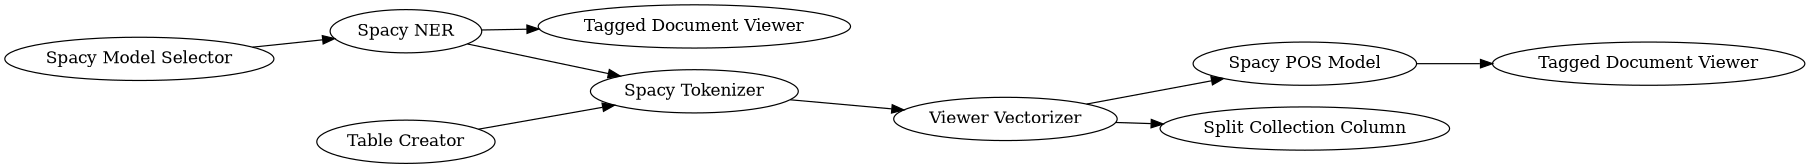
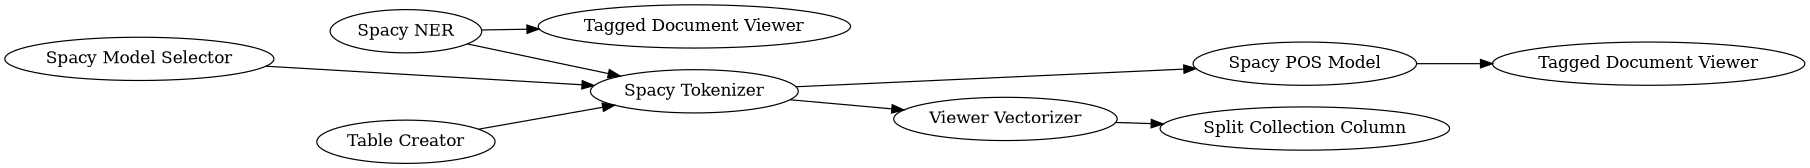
edge "Spacy Model Selector" -> "Spacy NER": now "Spacy Model Selector" -> "Spacy Tokenizer"
edge "Viewer Vectorizer" -> "Spacy POS Model": now "Spacy Tokenizer" -> "Spacy POS Model"
